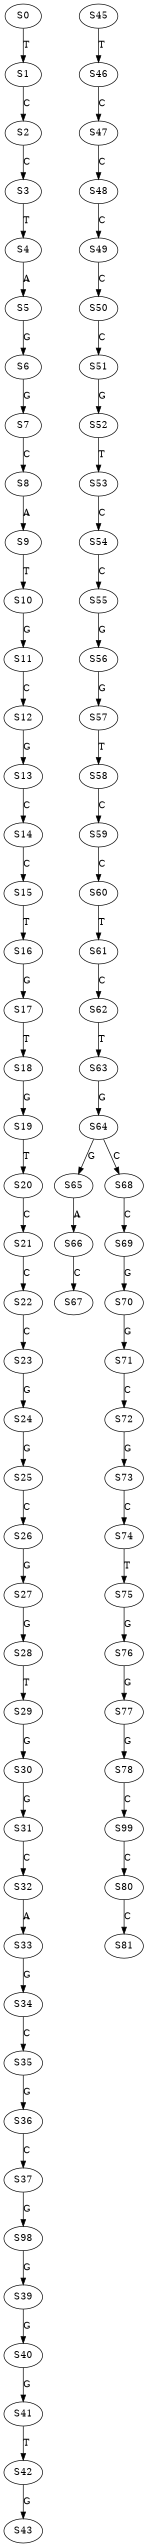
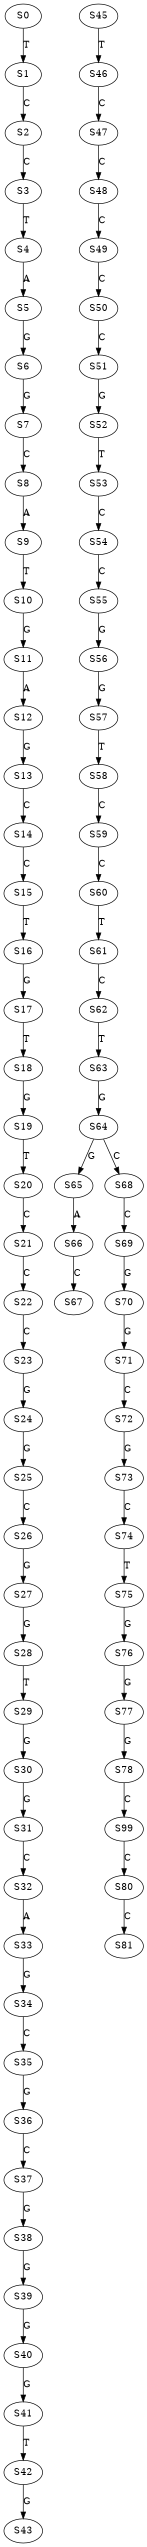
edge "S11" -> "S12": label "C" -> "A"
node "S98": label "S98" -> "S38"
